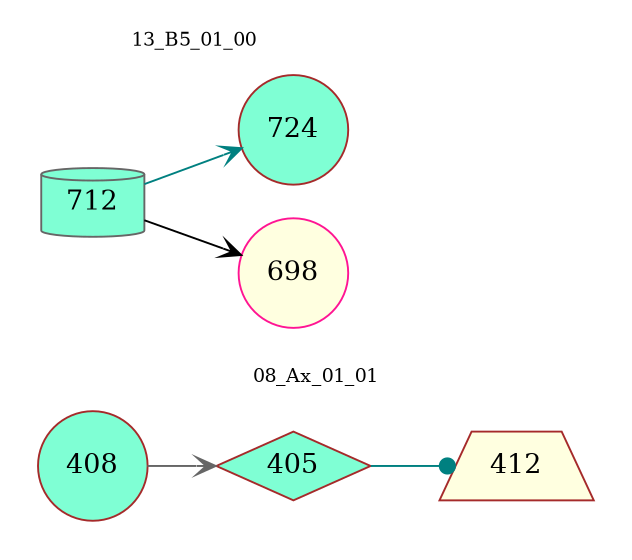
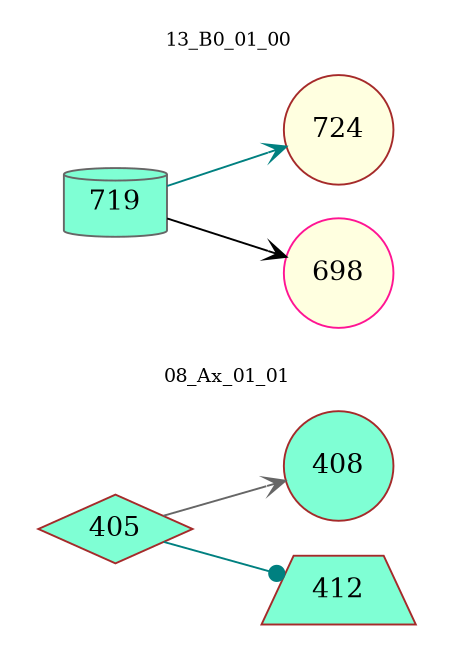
cluster "13_B5_01_00": label "13_B5_01_00" -> "13_B0_01_00"
node "724": fillcolor aquamarine -> lightyellow
node "712": label "712" -> "719"
edge "408" -> "405": reversed
node "412": fillcolor lightyellow -> aquamarine
